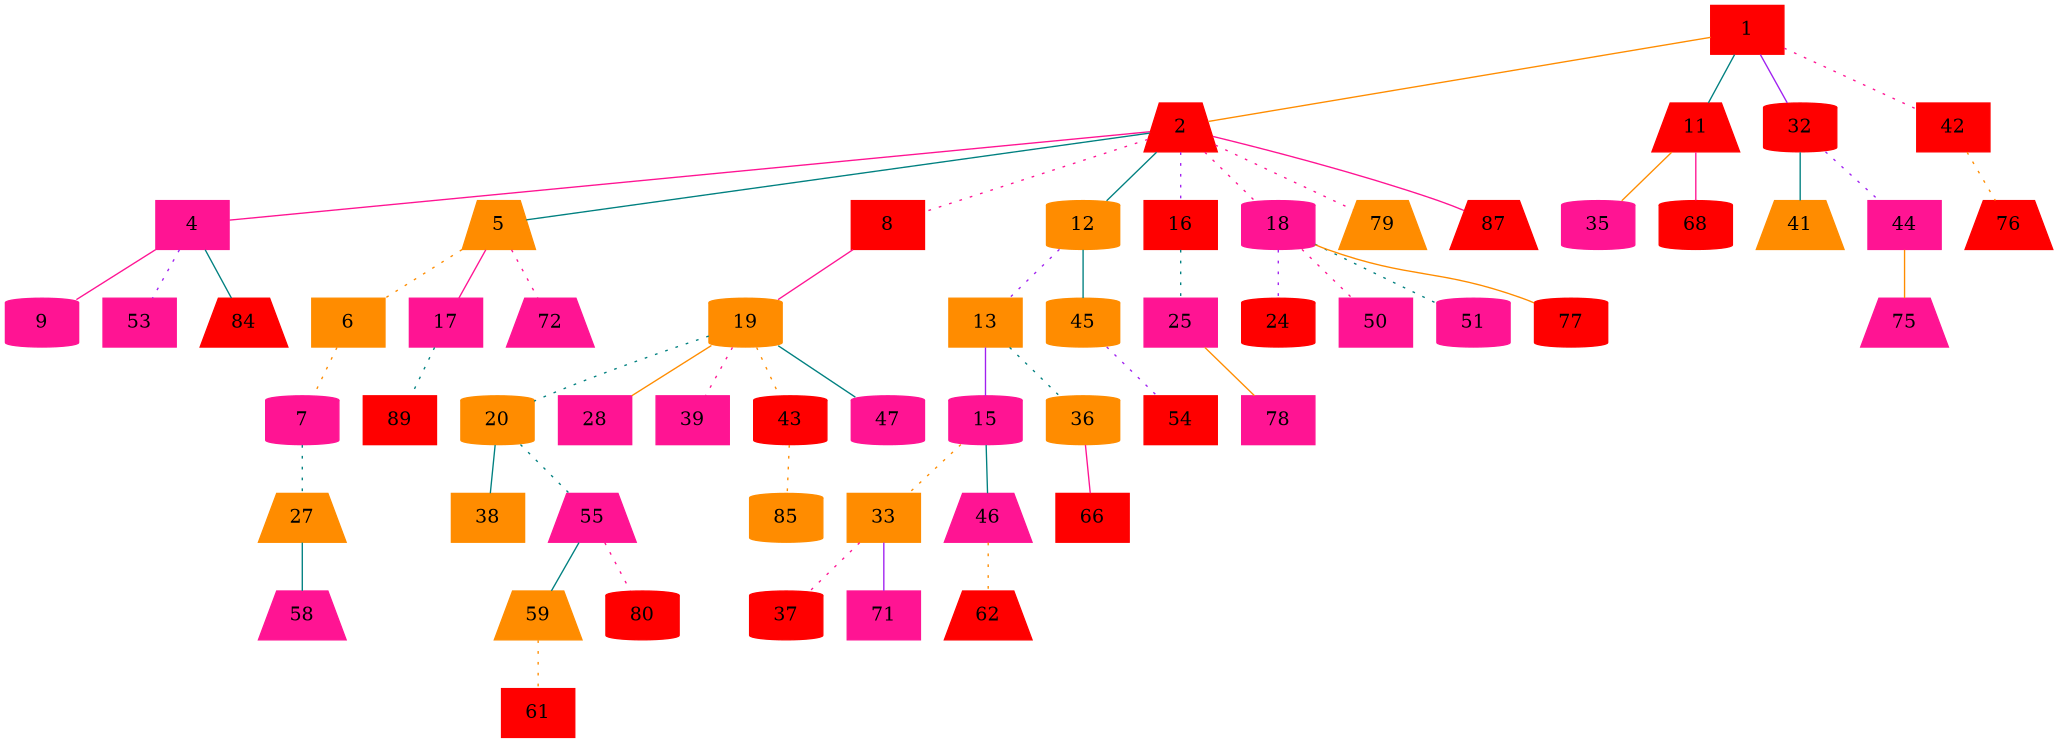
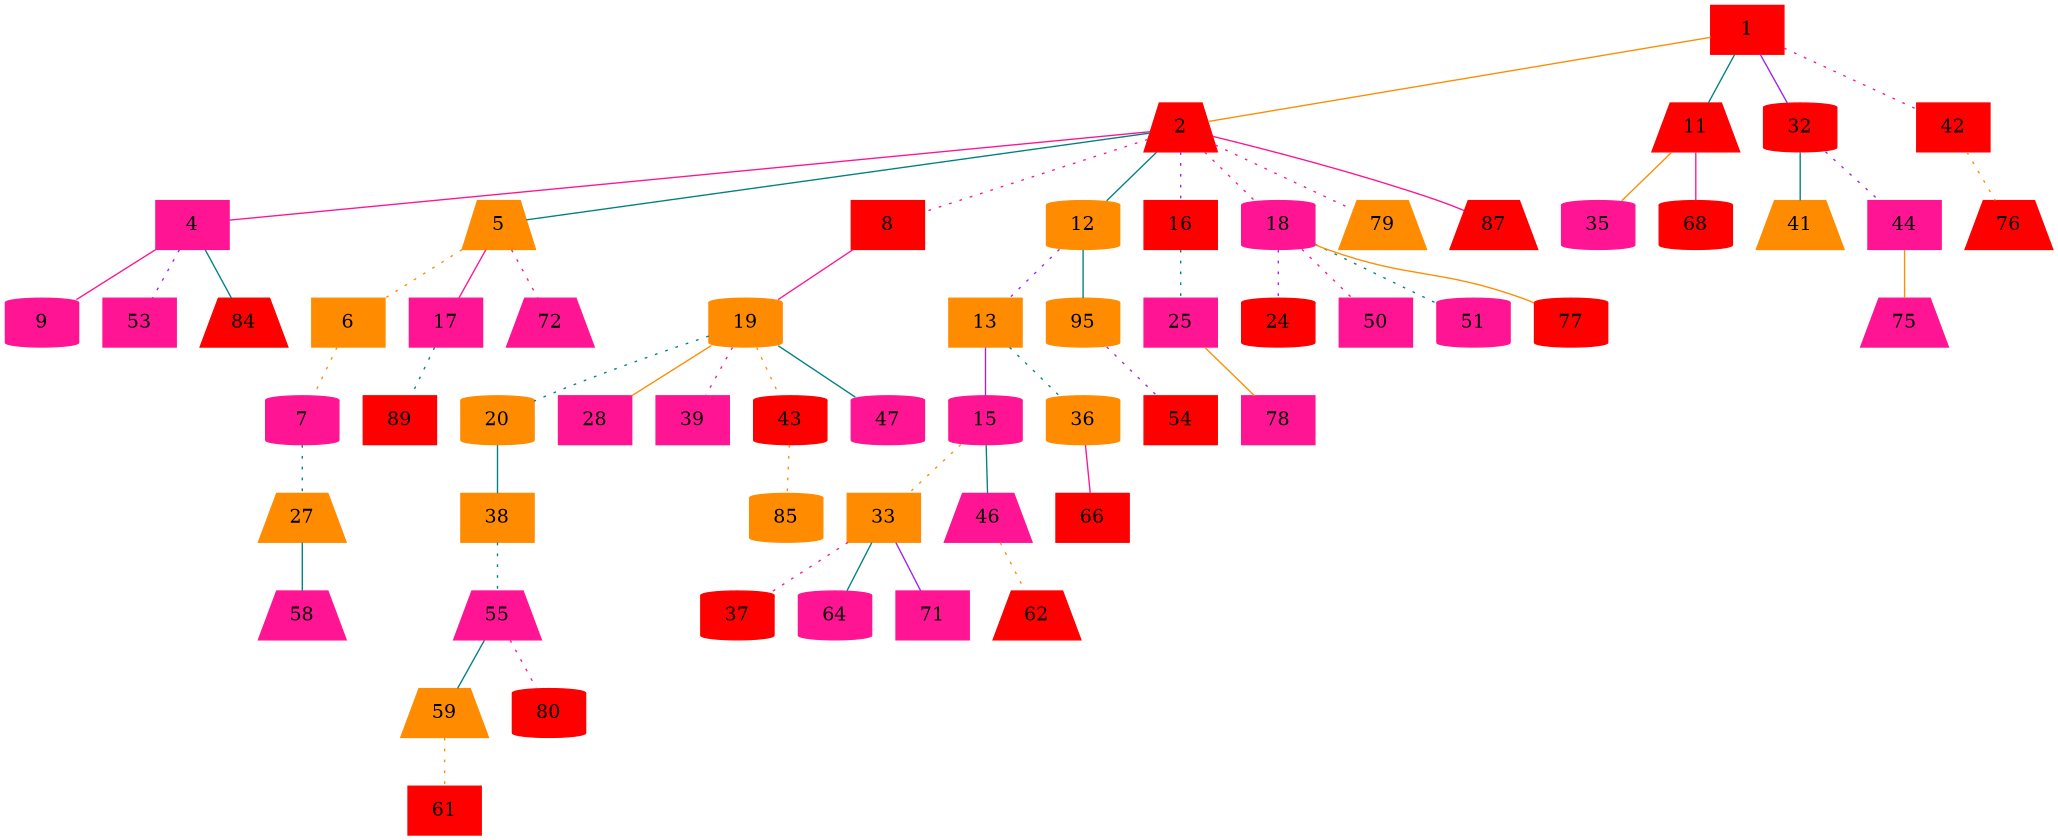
node "45": label "45" -> "95"
edge "20" -- "55": now "38" -- "55"
node "64": added
